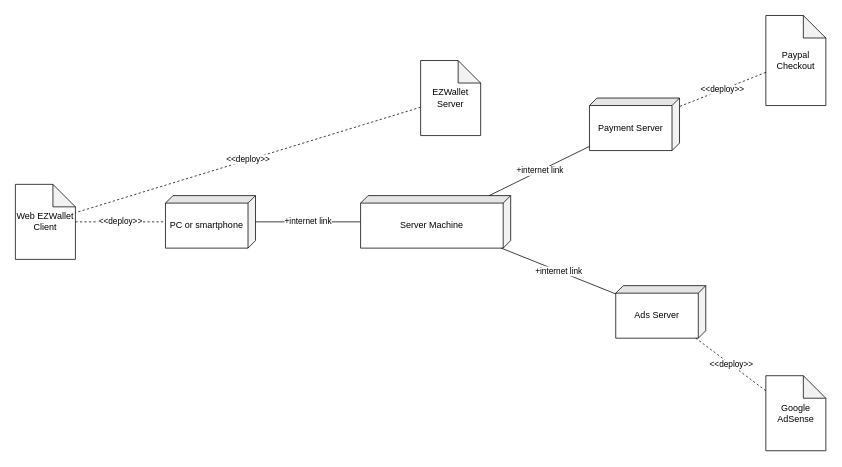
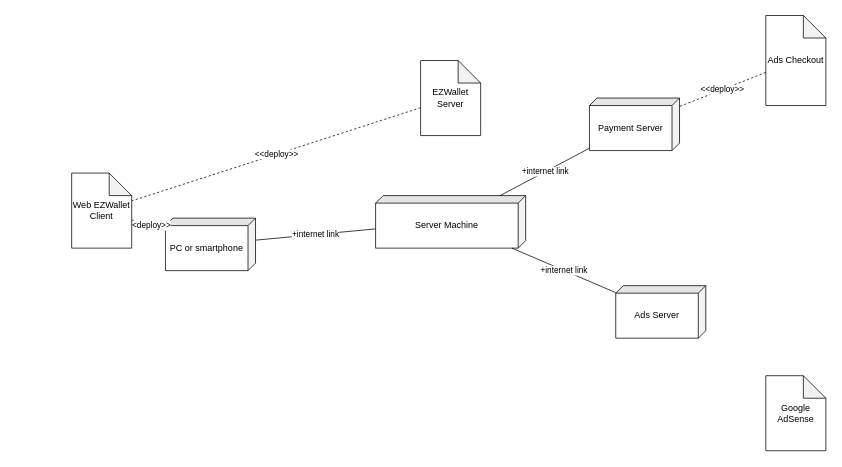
node "Paypal Checkout": label "Paypal Checkout" -> "Ads Checkout"
node "Web EZWallet Client": moved (45, 222) -> (102, 210)
node "PC or smartphone": moved (210, 222) -> (210, 244)
node "Server Machine": moved (435, 222) -> (450, 222)
edge "Ads Server" -- "Google AdSense": removed, label "<<deploy>>"
